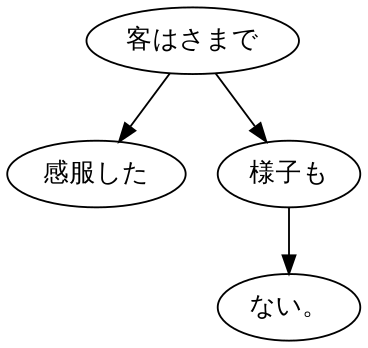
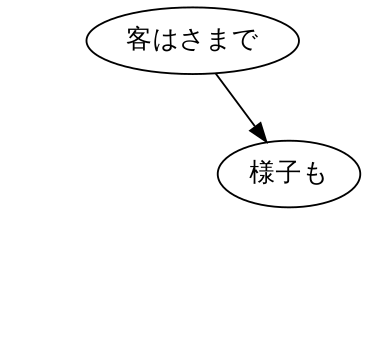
node "感服した": removed
node "ない。": removed
